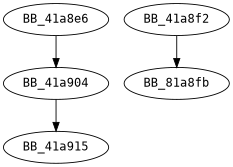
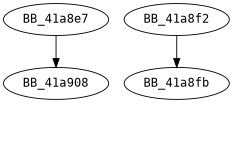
node "BB_41a8e6": label "BB_41a8e6" -> "BB_41a8e7"
node "BB_41a904": label "BB_41a904" -> "BB_41a908"
node "BB_81a8fb": label "BB_81a8fb" -> "BB_41a8fb"
node "BB_41a915": removed
